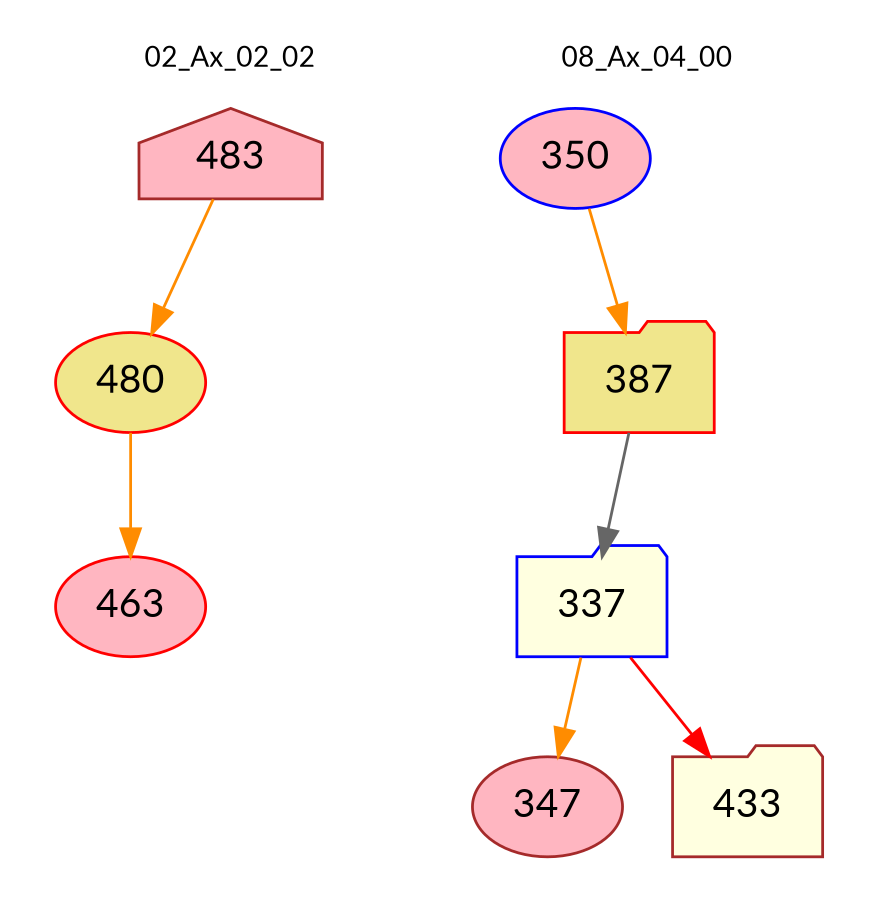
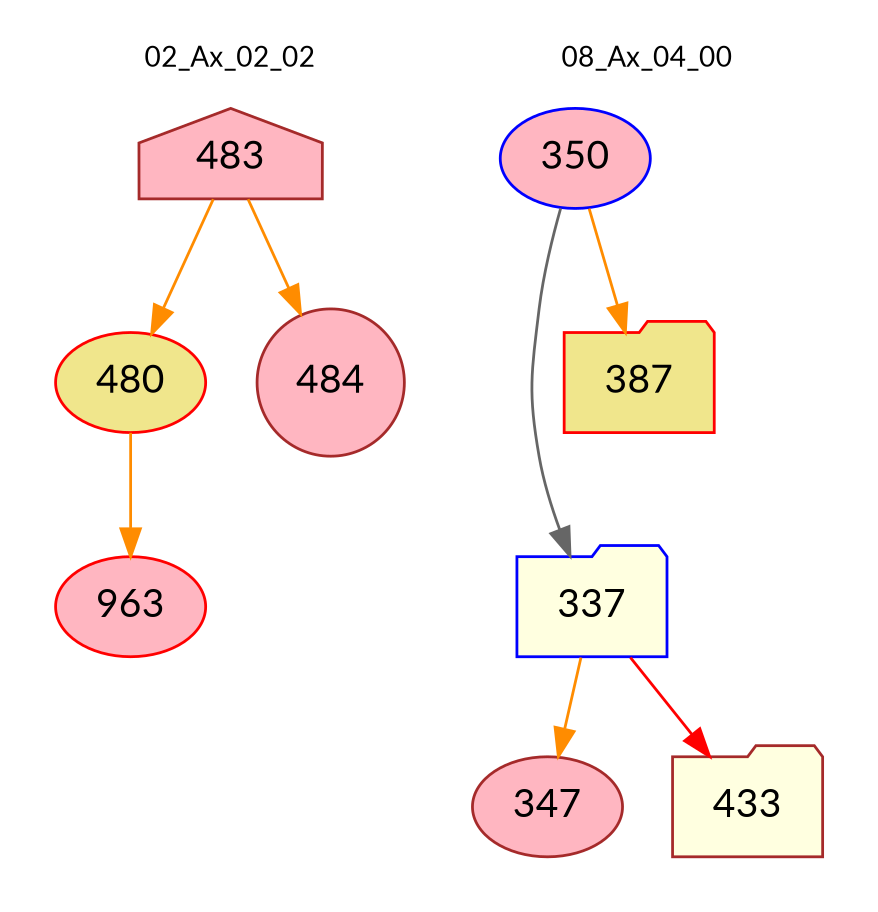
node "484": added
edge "387" -> "337": now "350" -> "337"
node "463": label "463" -> "963"
